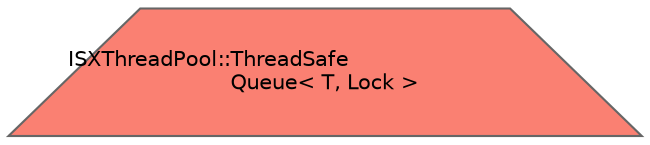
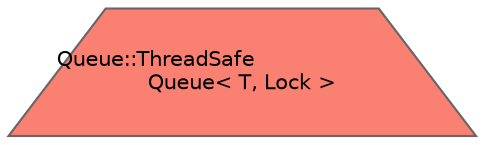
node "ISXThreadPool::ThreadSafe Queue< T, Lock >": label "ISXThreadPool::ThreadSafe Queue< T, Lock >" -> "Queue::ThreadSafe Queue< T, Lock >"
